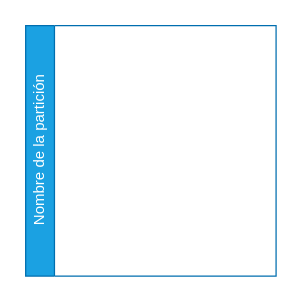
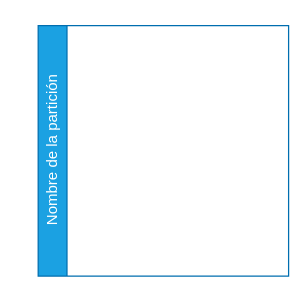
node "Nombre de la partición": moved (151, 151) -> (163, 151)
